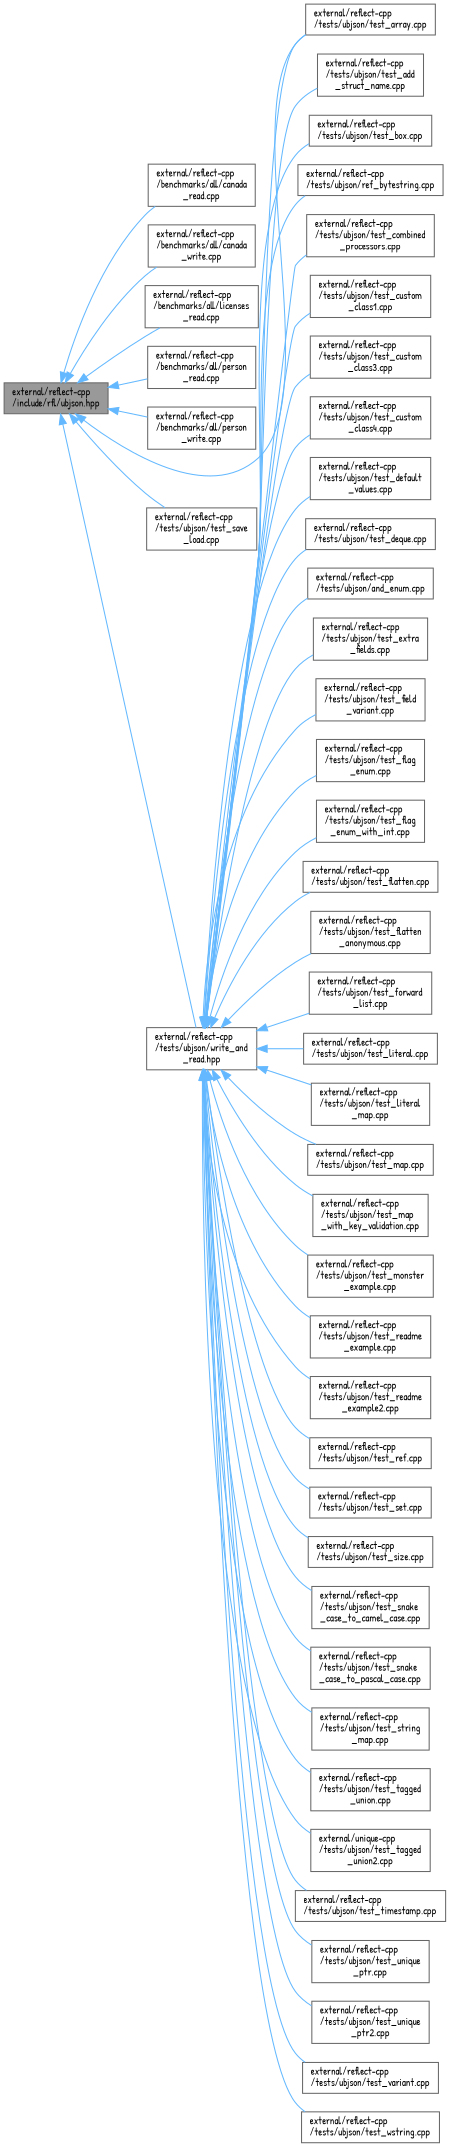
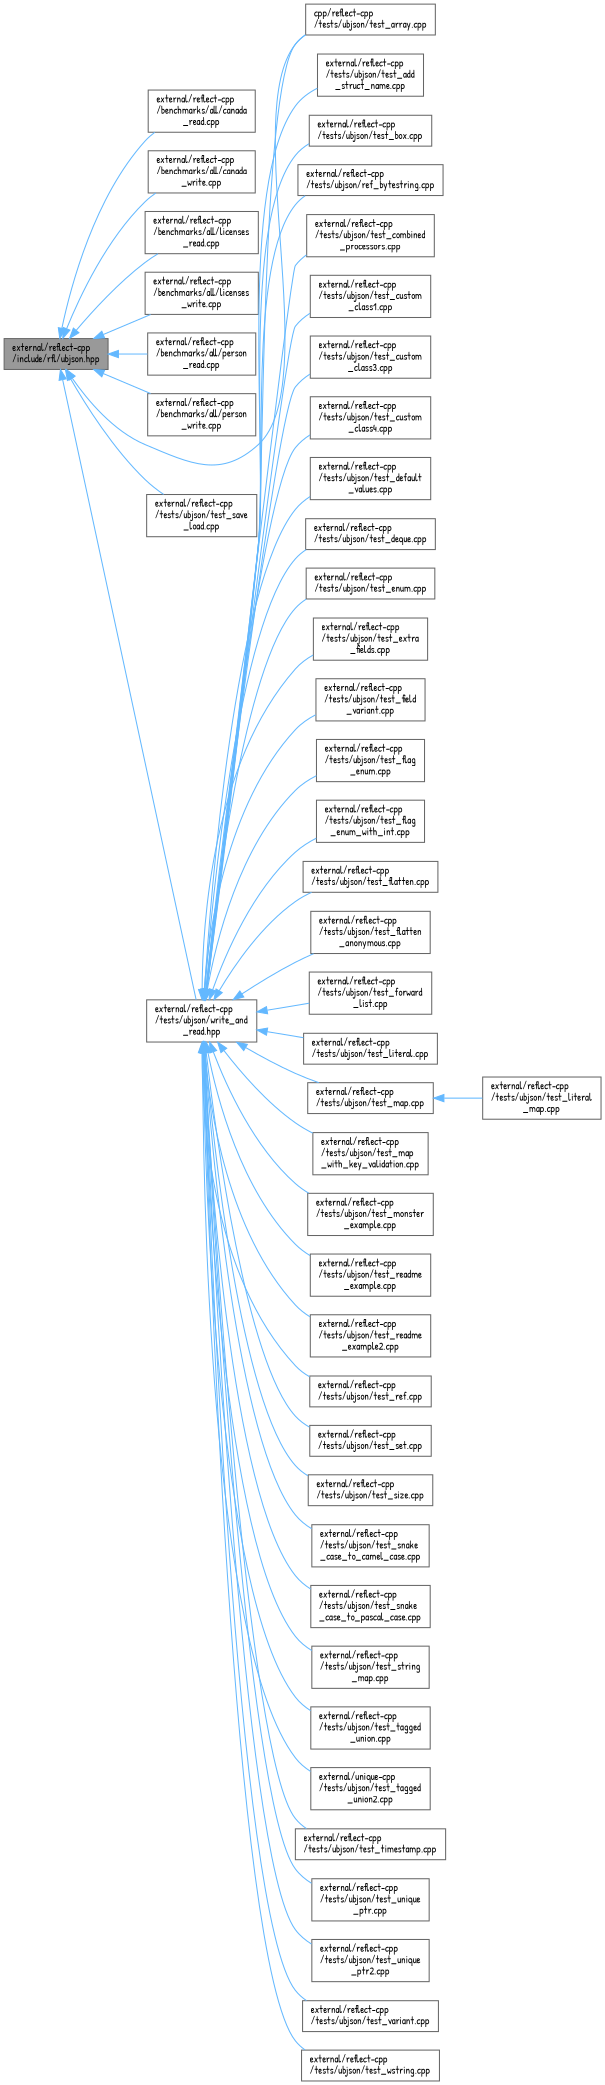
node "external/reflect-cpp /tests/ubjson/test_array.cpp": label "external/reflect-cpp /tests/ubjson/test_array.cpp" -> "cpp/reflect-cpp /tests/ubjson/test_array.cpp"
node "external/reflect-cpp /benchmarks/all/licenses _write.cpp": added
node "external/reflect-cpp /tests/ubjson/and_enum.cpp": label "external/reflect-cpp /tests/ubjson/and_enum.cpp" -> "external/reflect-cpp /tests/ubjson/test_enum.cpp"
edge "external/reflect-cpp /tests/ubjson/test_literal _map.cpp" -> "external/reflect-cpp /tests/ubjson/write_and _read.hpp": now "external/reflect-cpp /tests/ubjson/test_literal _map.cpp" -> "external/reflect-cpp /tests/ubjson/test_map.cpp"
